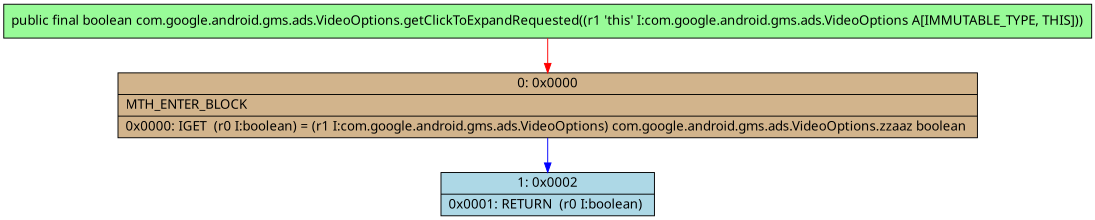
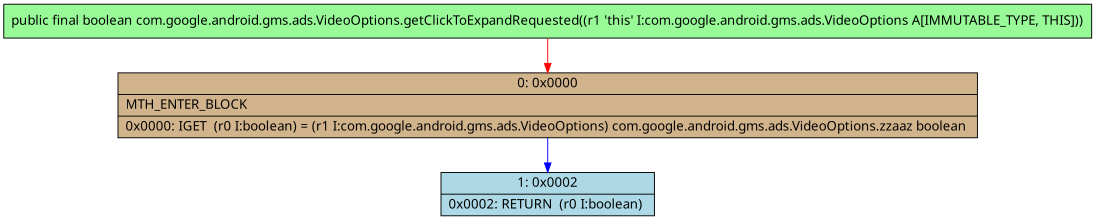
node "1: 0x0002": text "0x0001: RETURN  (r0 I:boolean)" -> "0x0002: RETURN  (r0 I:boolean)"
